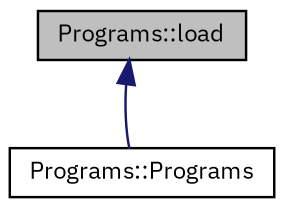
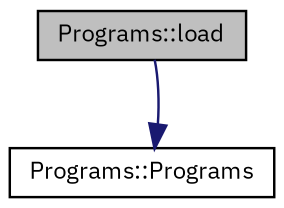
edge "Programs::Programs" -> "Programs::load": reversed
